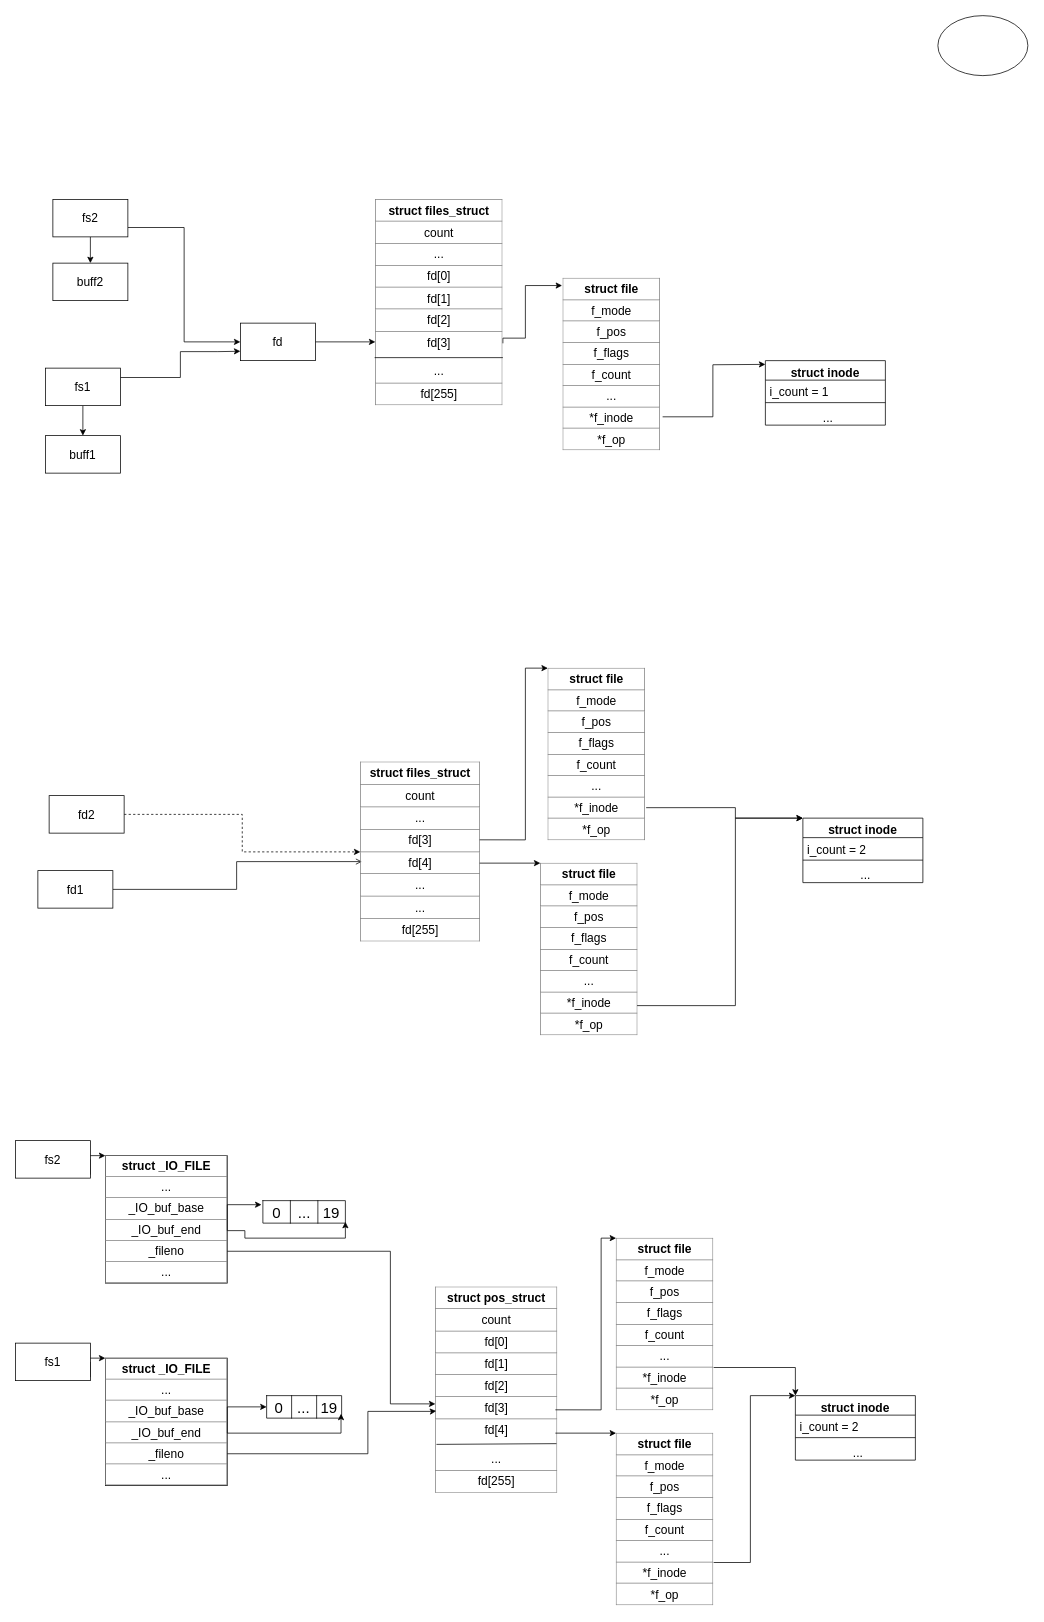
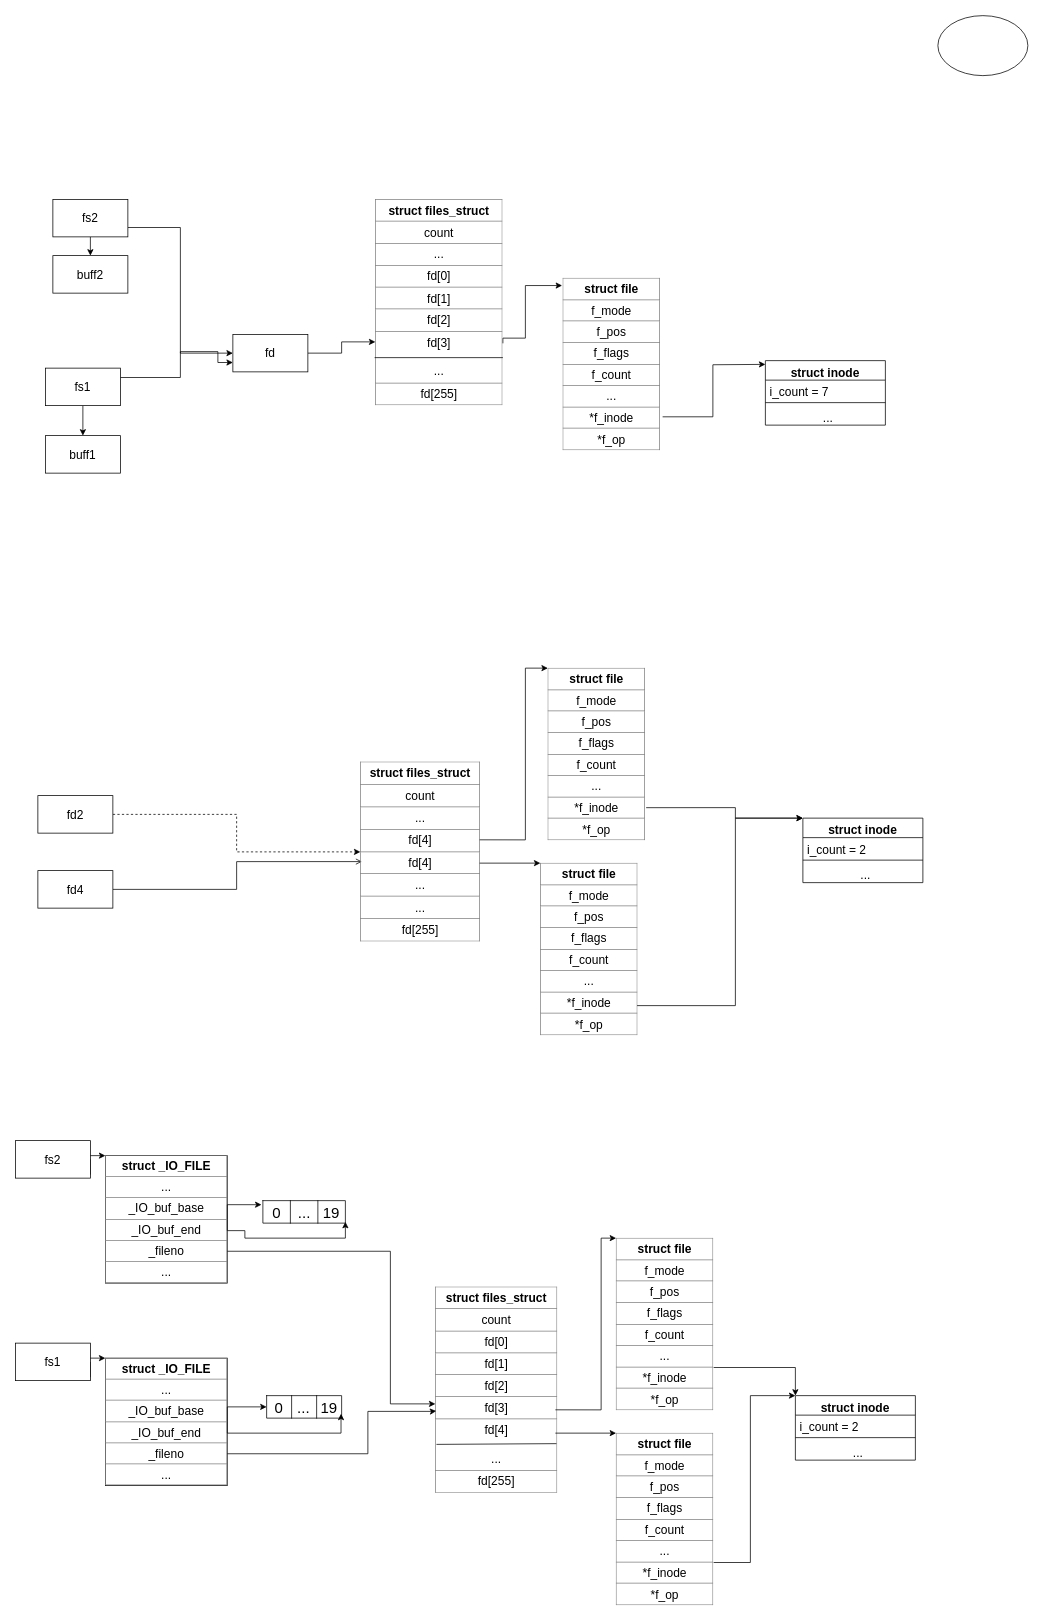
node "buff2": moved (90, 282) -> (90, 274)
node "fd": moved (278, 342) -> (270, 353)
node "i_count = 1": label "i_count = 1" -> "i_count = 7"
node "struct files_struct count ... fd[3] fd[4] ... ... fd[255]": label "struct files_struct count ... fd[3] fd[4] ... ... fd[255]" -> "struct files_struct count ... fd[4] fd[4] ... ... fd[255]"
node "fd2": moved (87, 814) -> (75, 814)
node "fd1": label "fd1" -> "fd4"
node "struct pos_struct count fd[0] fd[1] fd[2] fd[3] fd[4] ... fd[255]": label "struct pos_struct count fd[0] fd[1] fd[2] fd[3] fd[4] ... fd[255]" -> "struct files_struct count fd[0] fd[1] fd[2] fd[3] fd[4] ... fd[255]"
